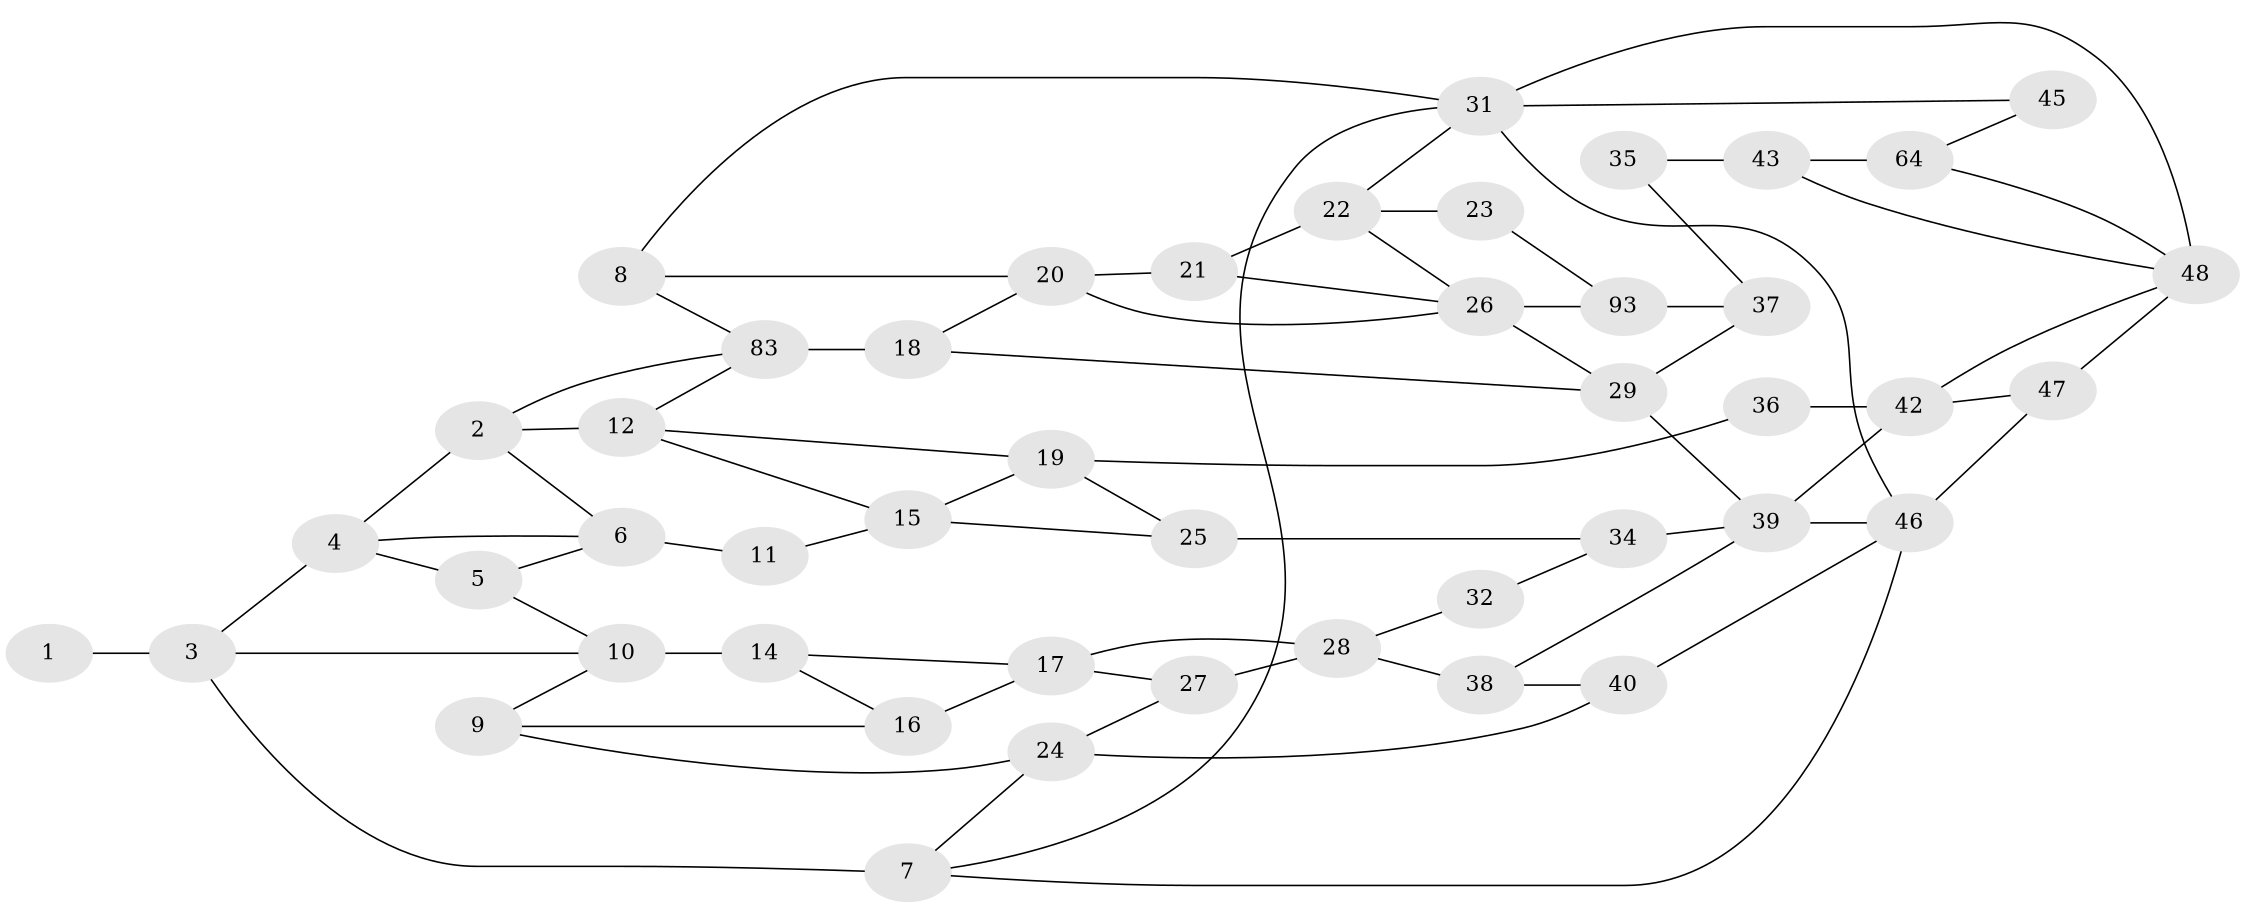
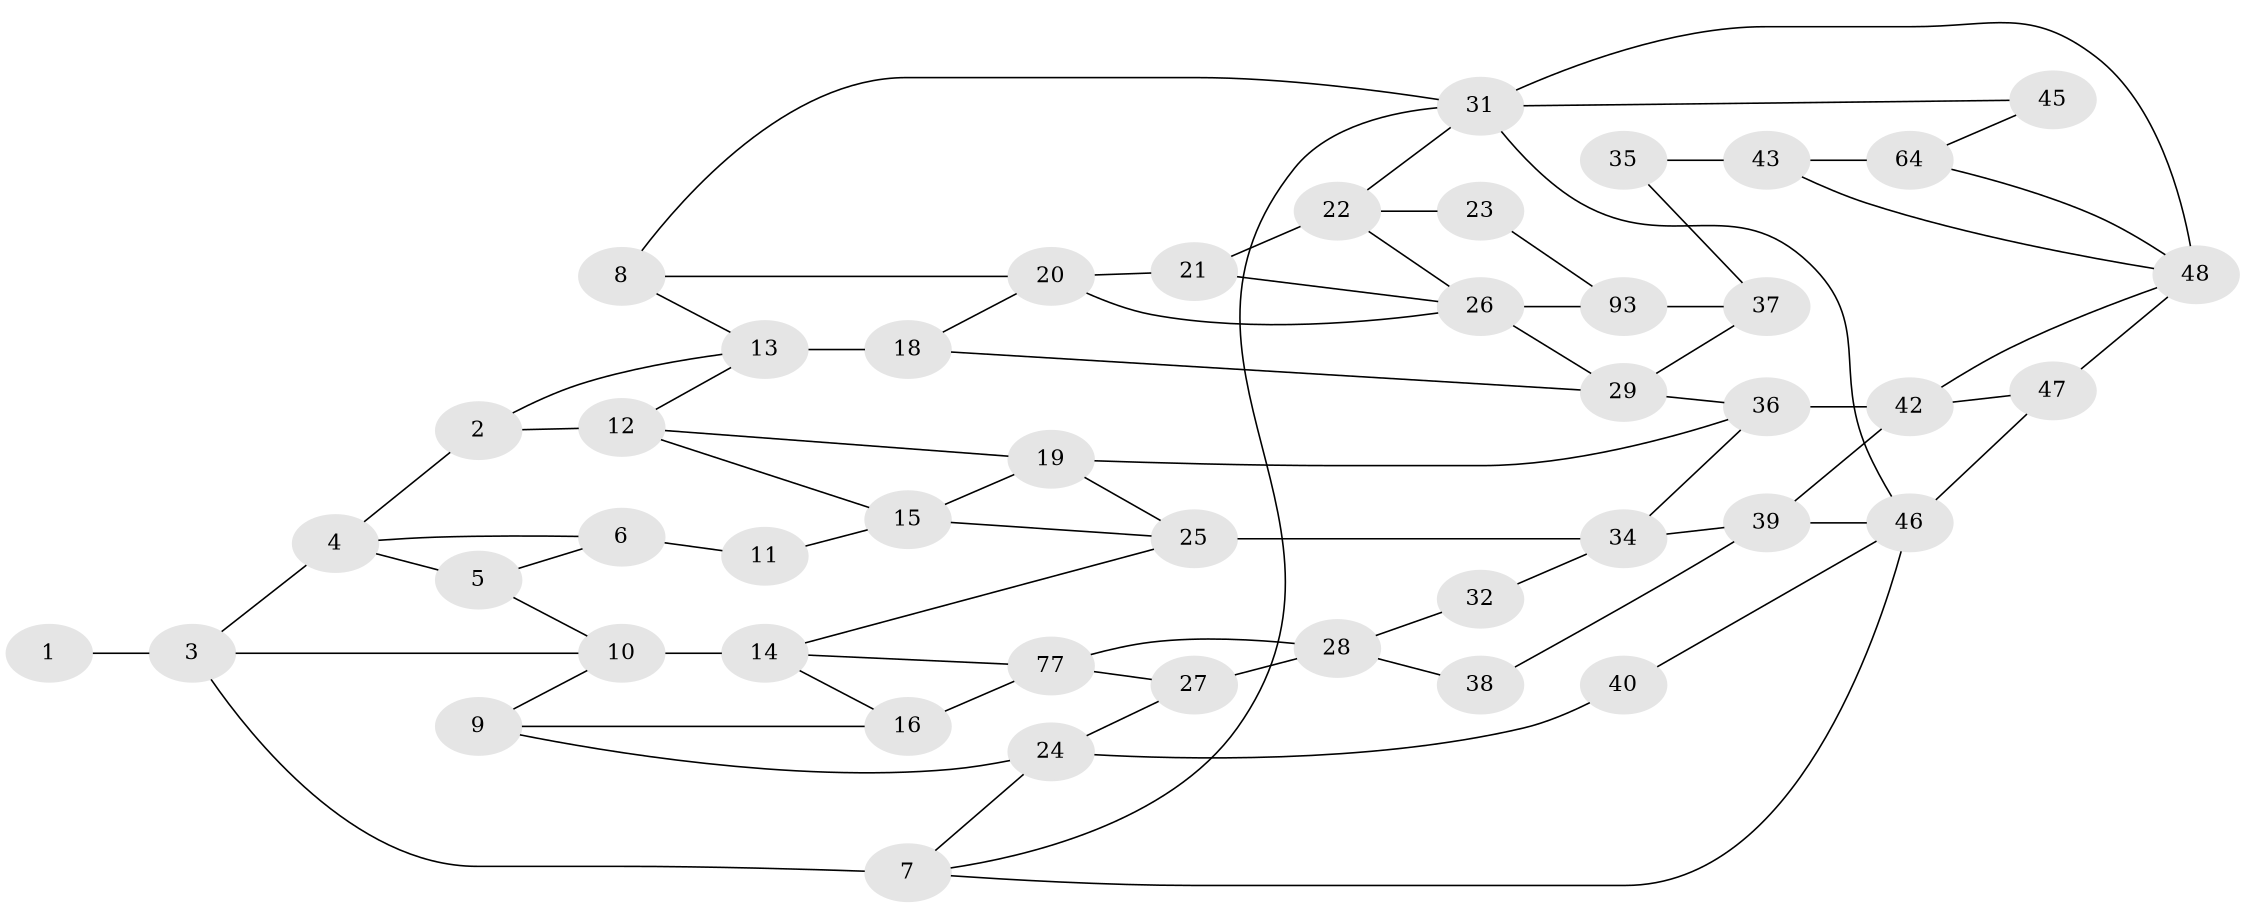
node "83": label "83" -> "13"
edge "29" -- "39": now "29" -- "36"
edge "36" -- "34": added
edge "2" -- "6": removed
edge "25" -- "14": added
node "17": label "17" -> "77"
edge "38" -- "40": removed
